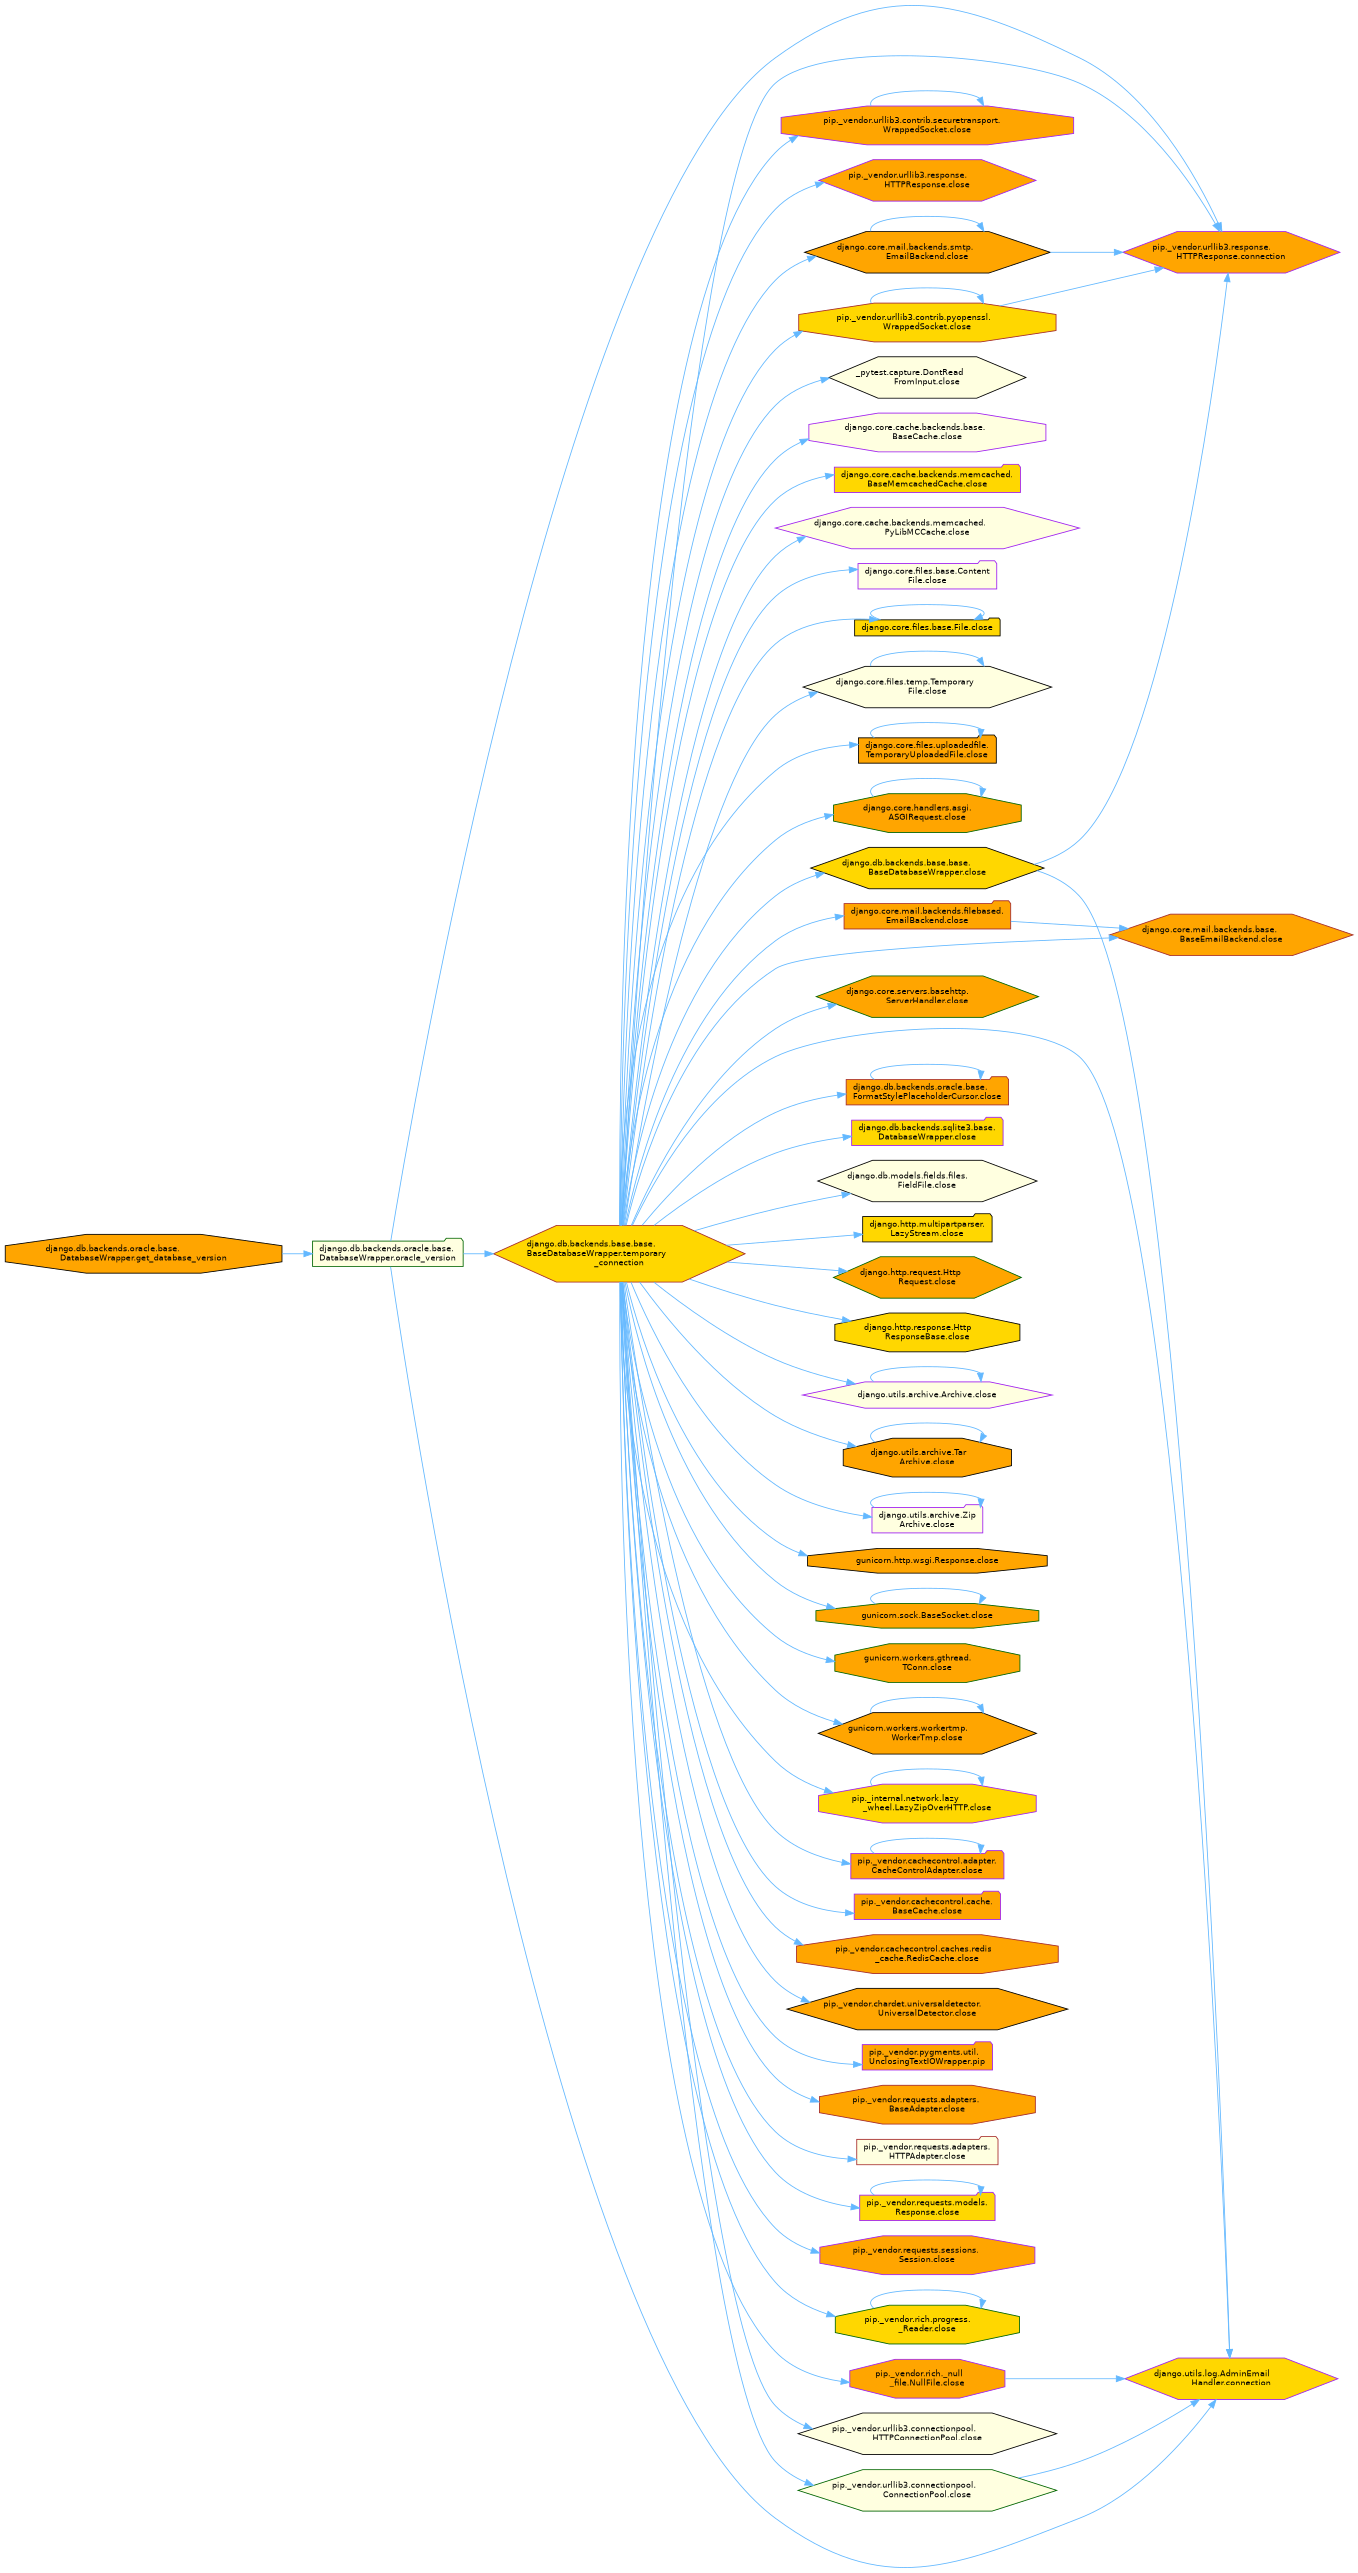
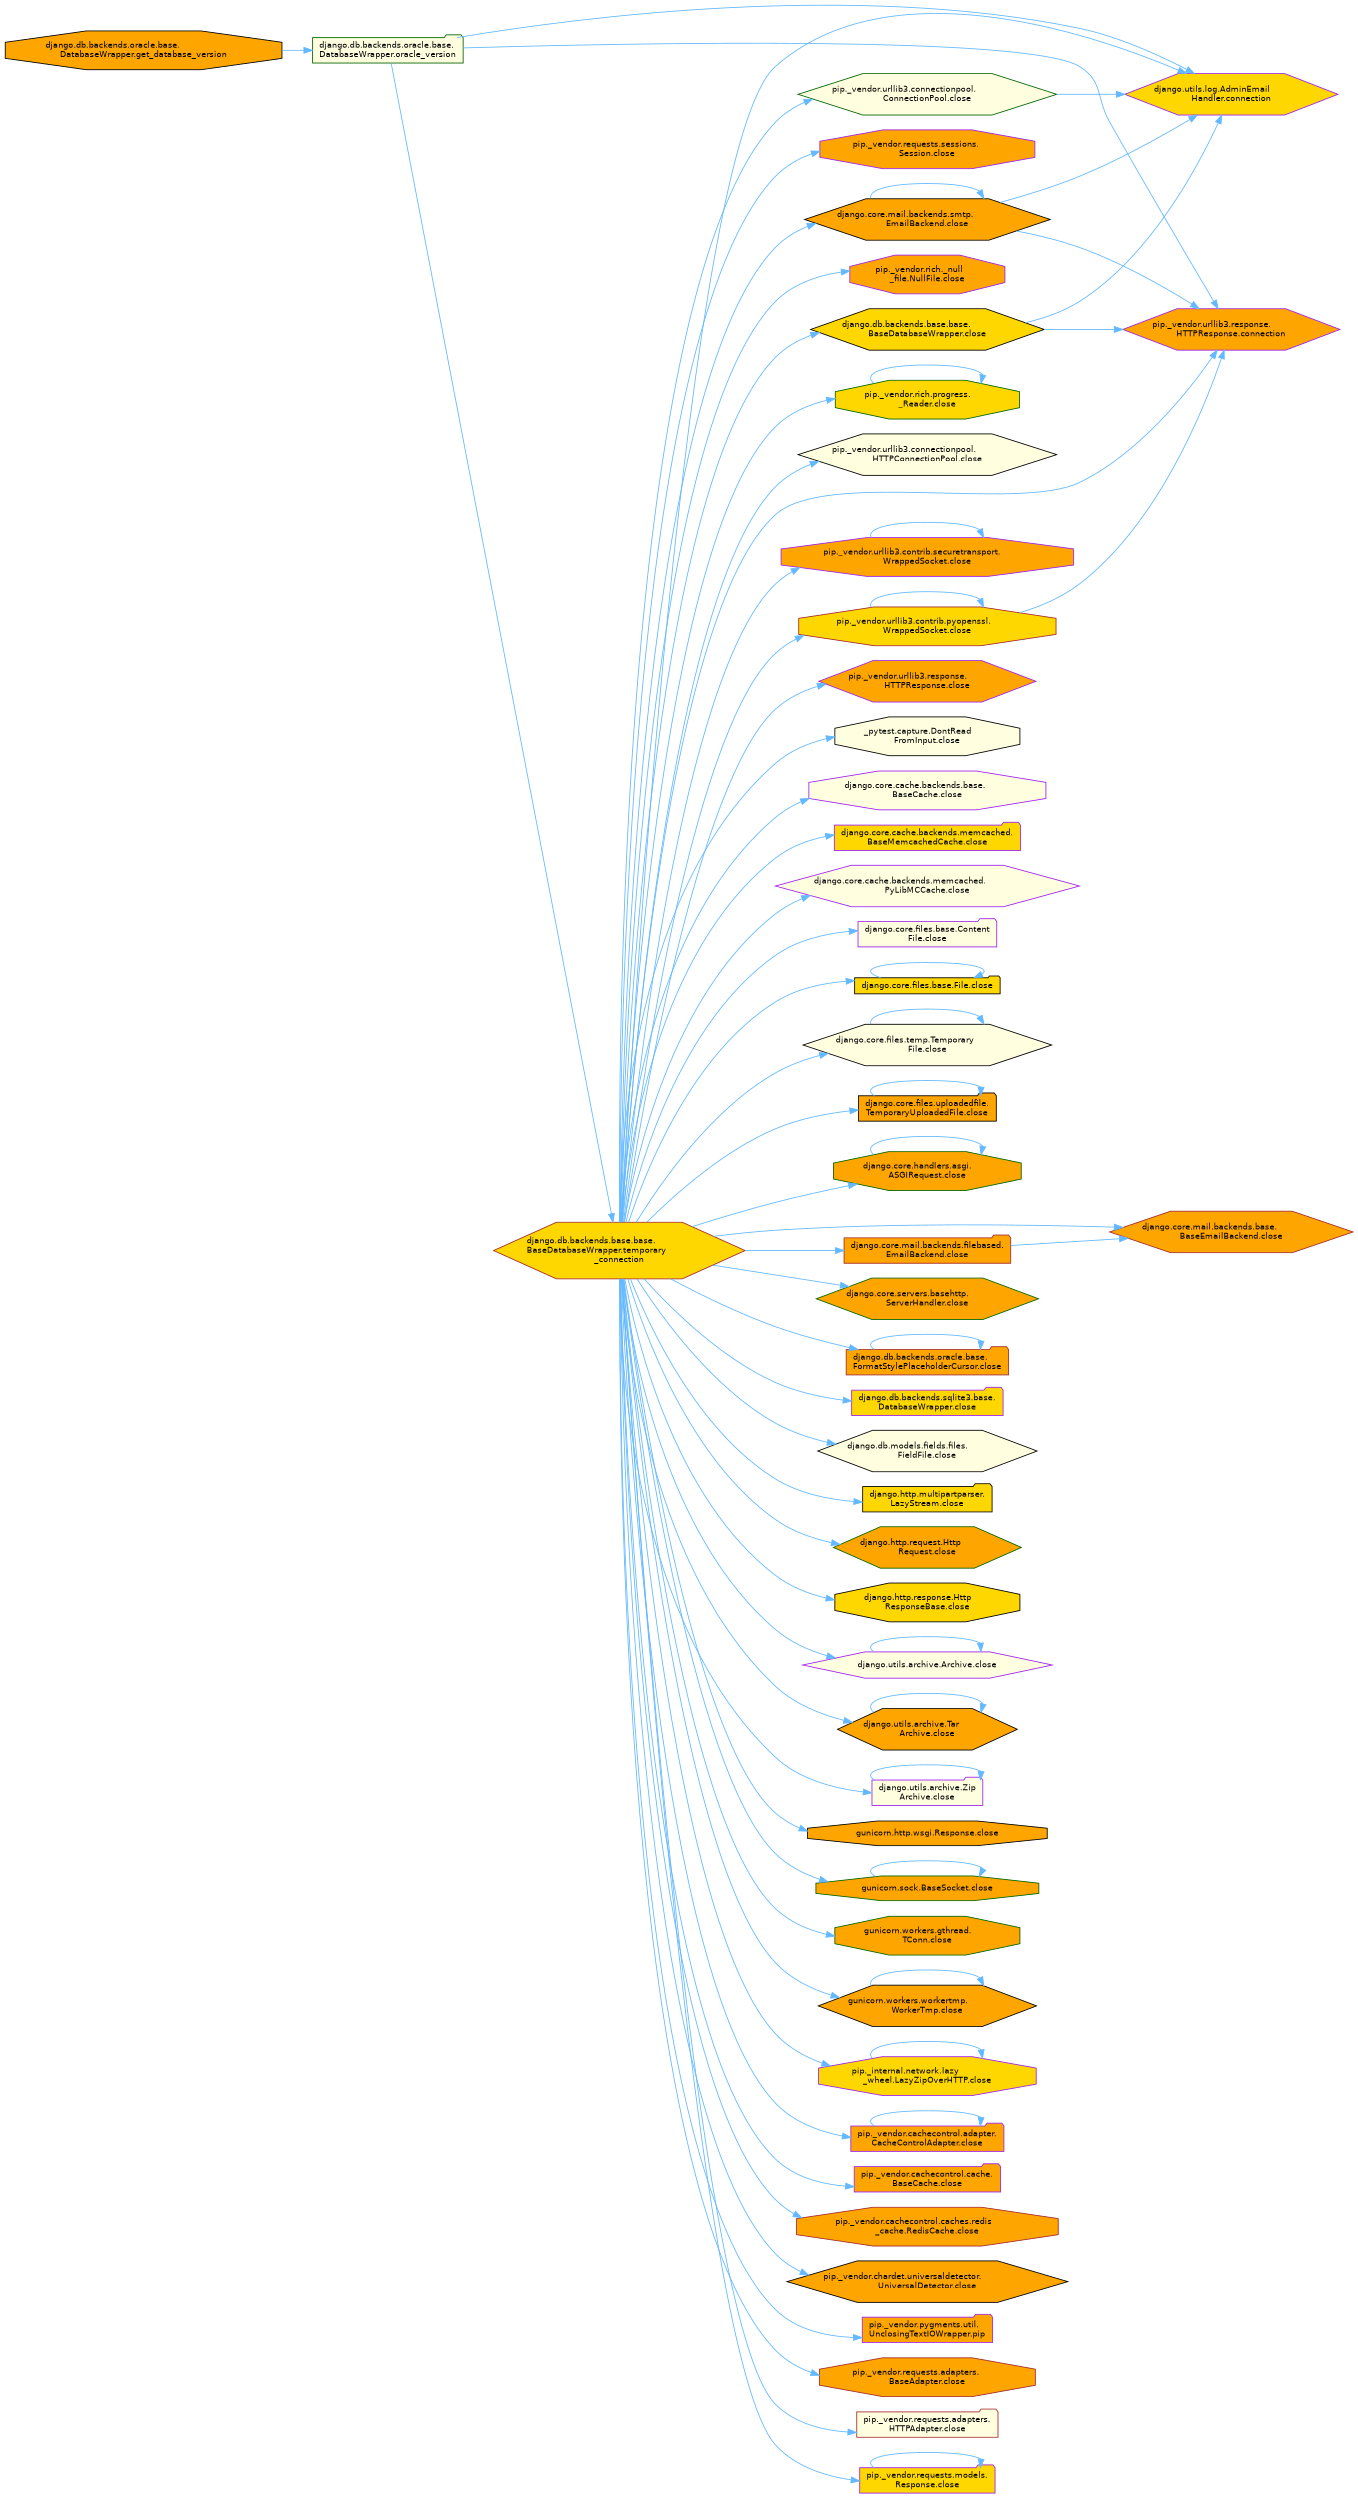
node "_pytest.capture.DontRead FromInput.close": shape hexagon -> octagon
node "django.utils.archive.Tar Archive.close": shape octagon -> hexagon
edge "pip._vendor.rich._null _file.NullFile.close" -> "django.utils.log.AdminEmail Handler.connection": now "django.core.mail.backends.smtp. EmailBackend.close" -> "django.utils.log.AdminEmail Handler.connection"
